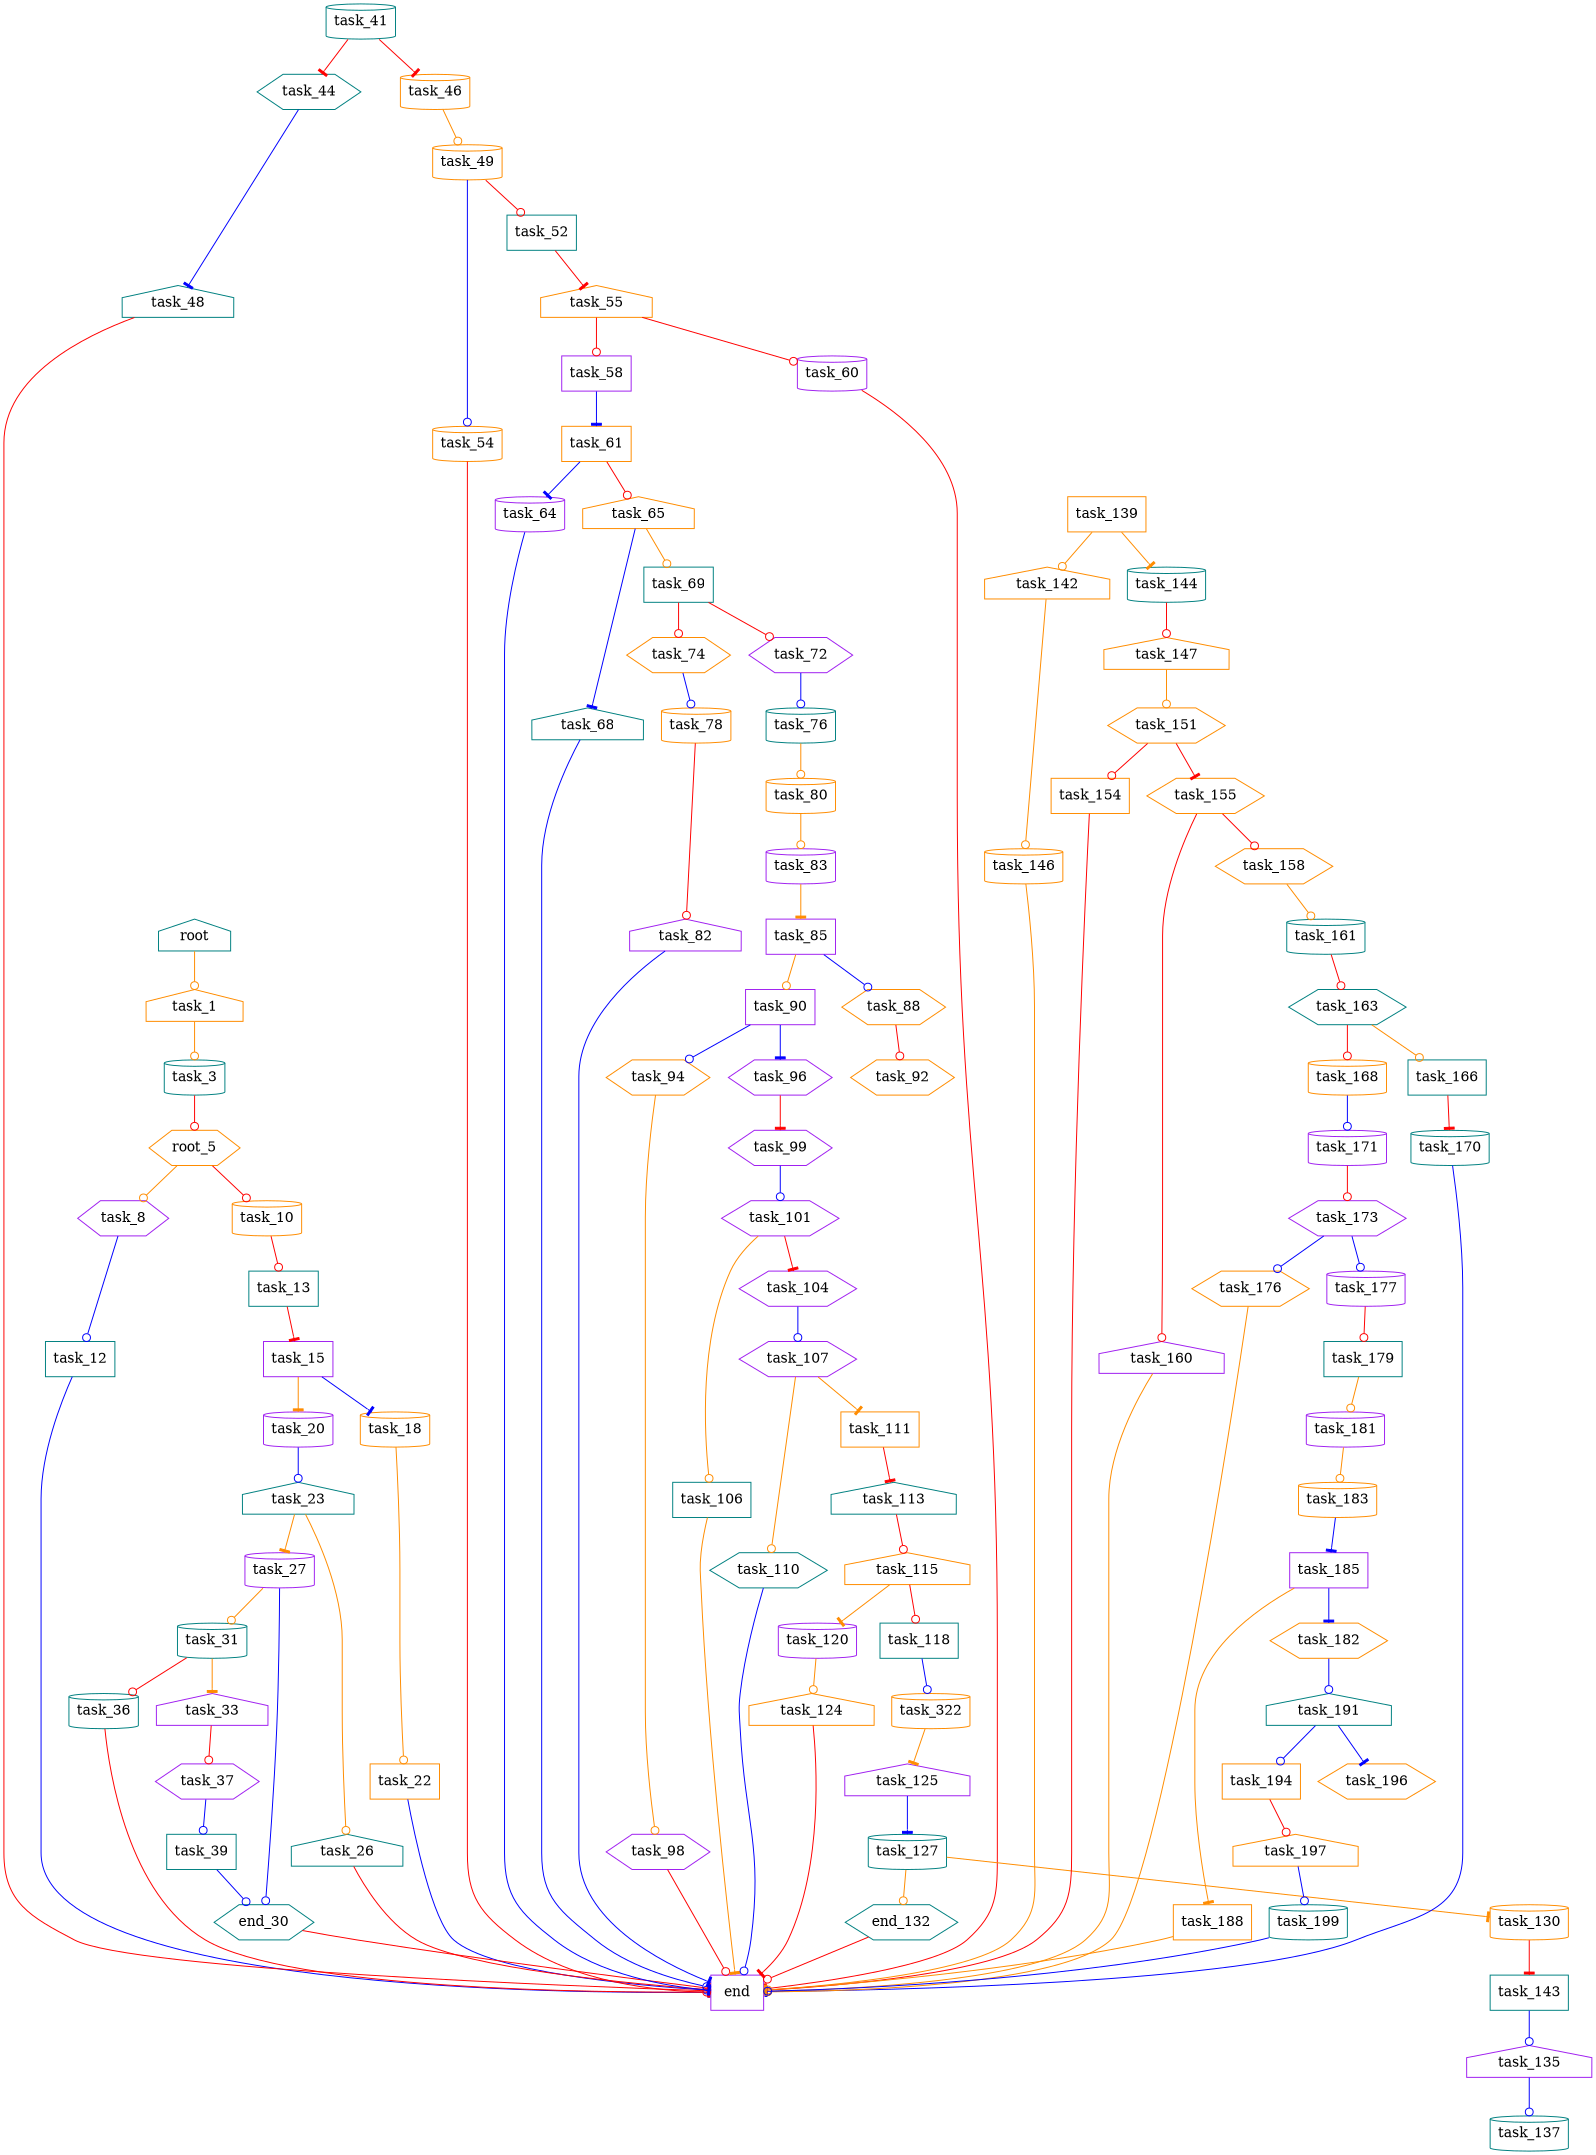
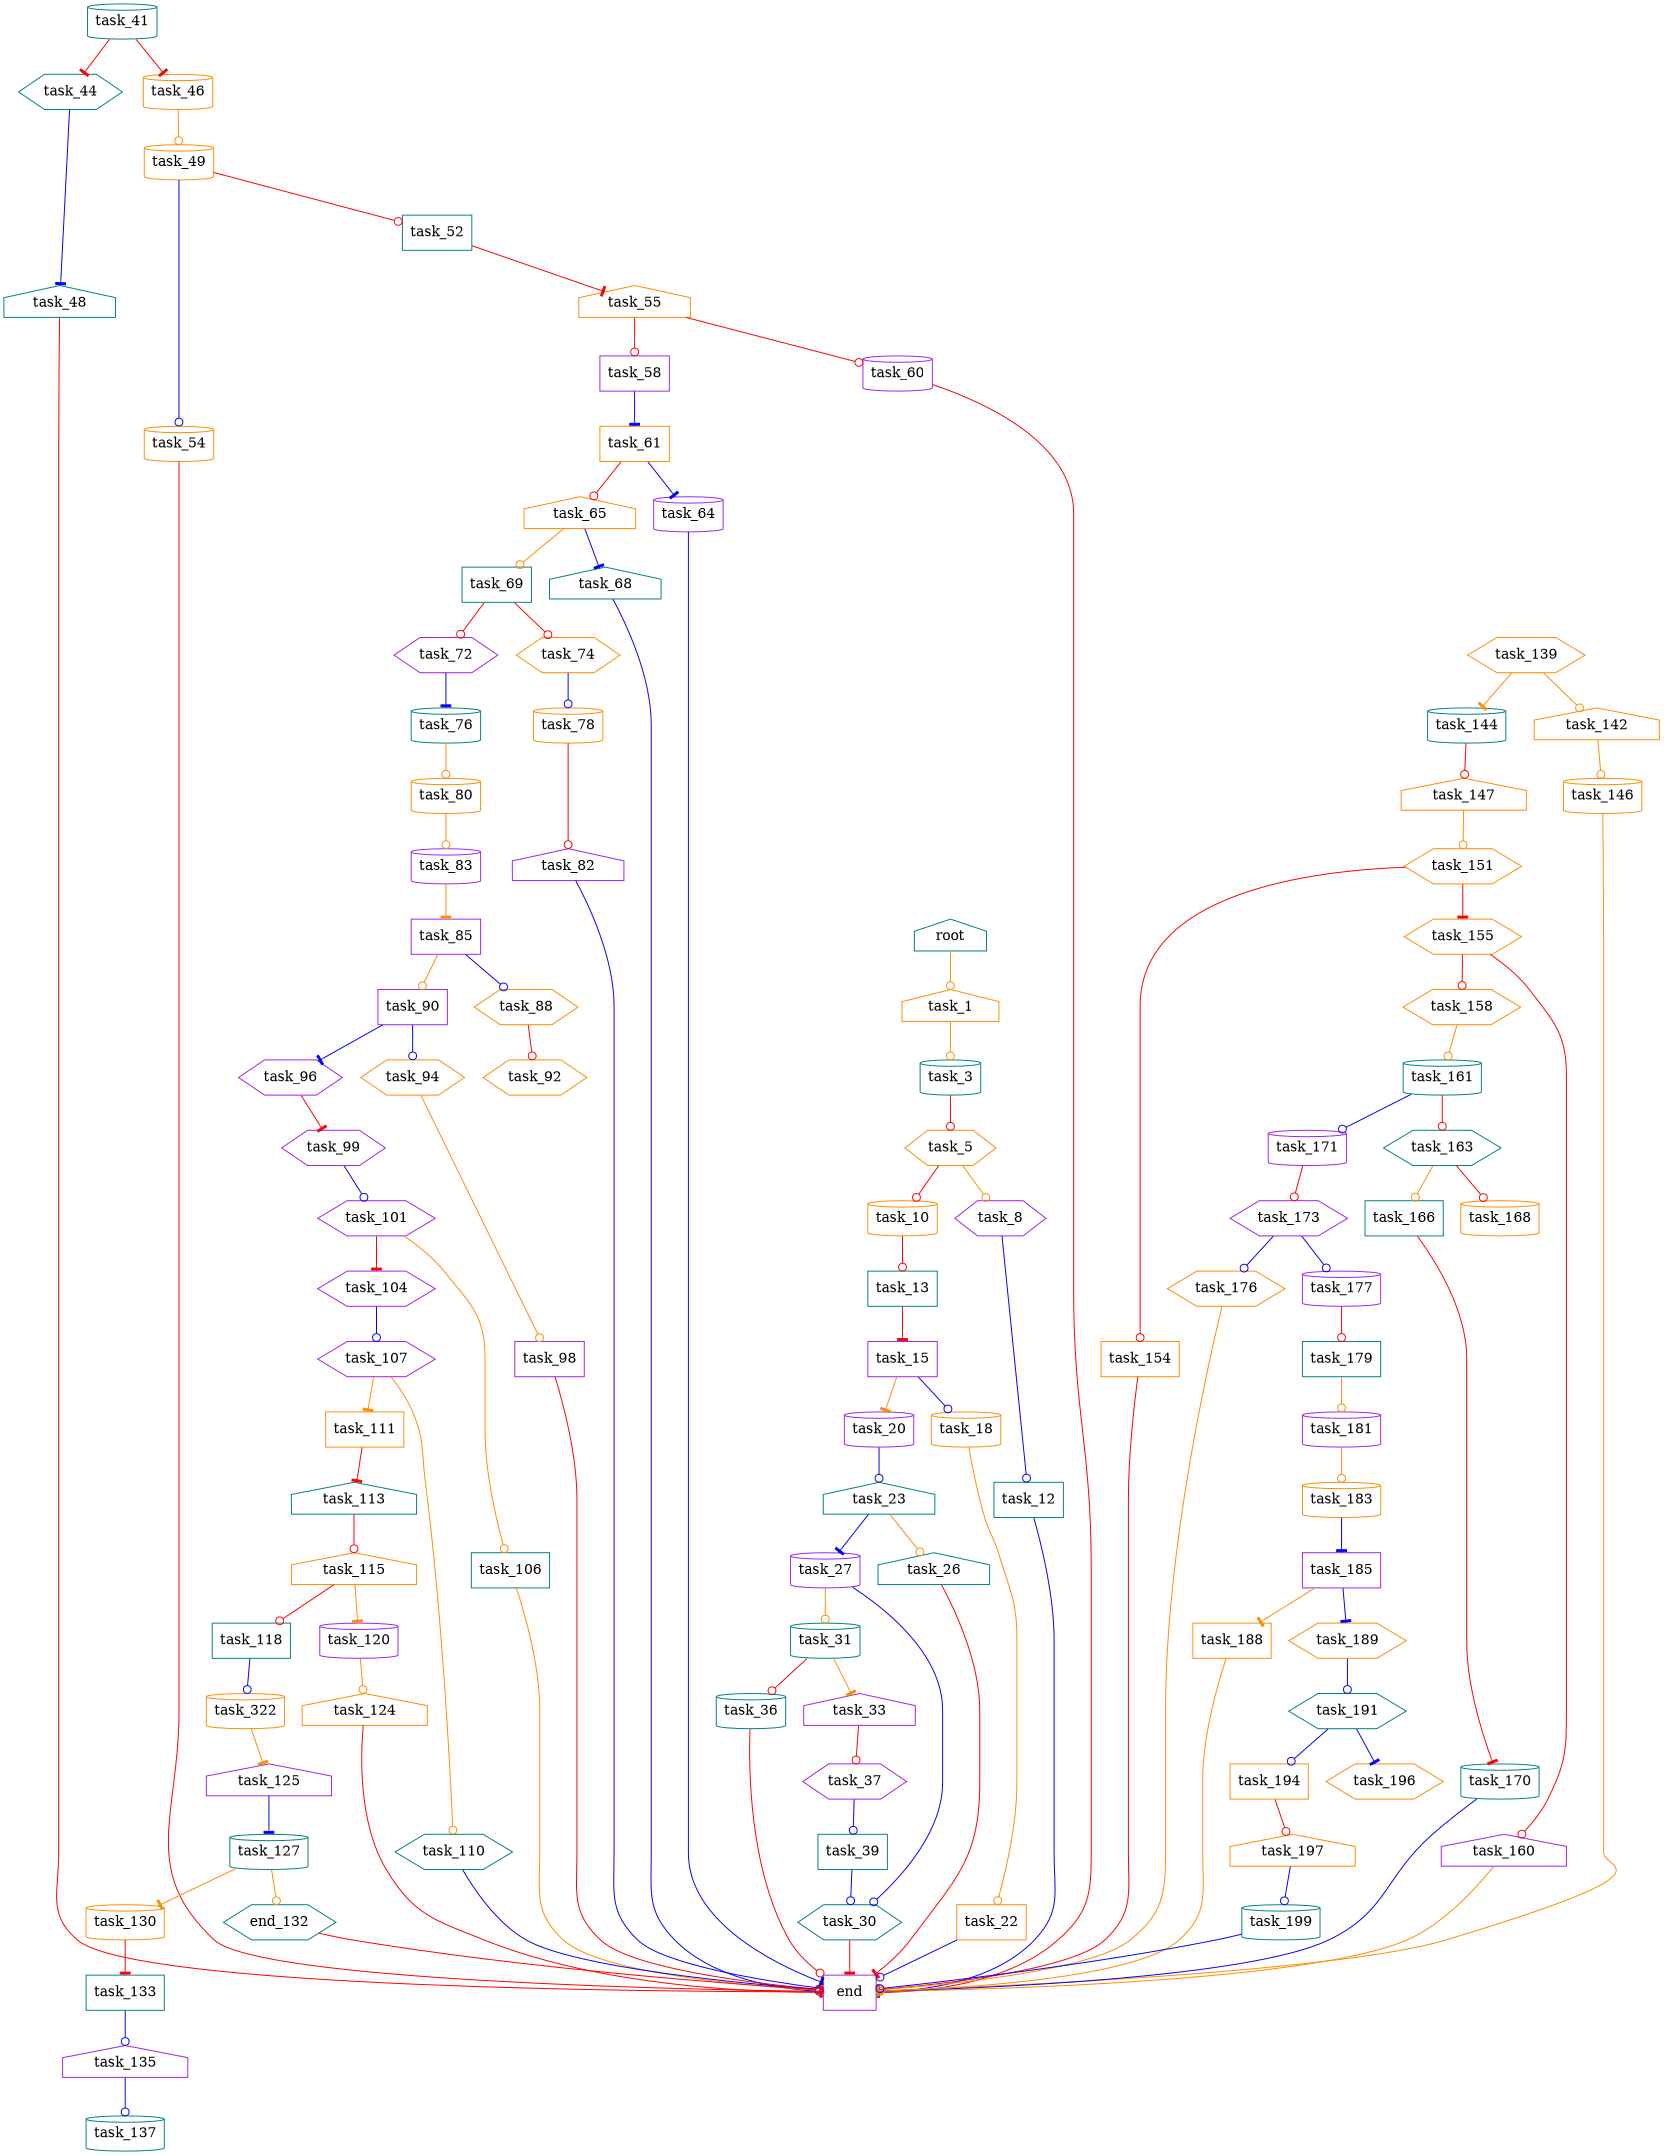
node "task_139": shape box -> hexagon
edge "task_72" -> "task_76": arrowhead odot -> tee
edge "task_168" -> "task_171": now "task_161" -> "task_171"
node "root_5": label "root_5" -> "task_5"
edge "task_15" -> "task_18": arrowhead tee -> odot
edge "task_23" -> "task_27": color darkorange -> blue
node "task_182": label "task_182" -> "task_189"
node "task_191": shape house -> hexagon
node "task_98": shape hexagon -> box
node "end_30": label "end_30" -> "task_30"
node "task_143": label "task_143" -> "task_133"
